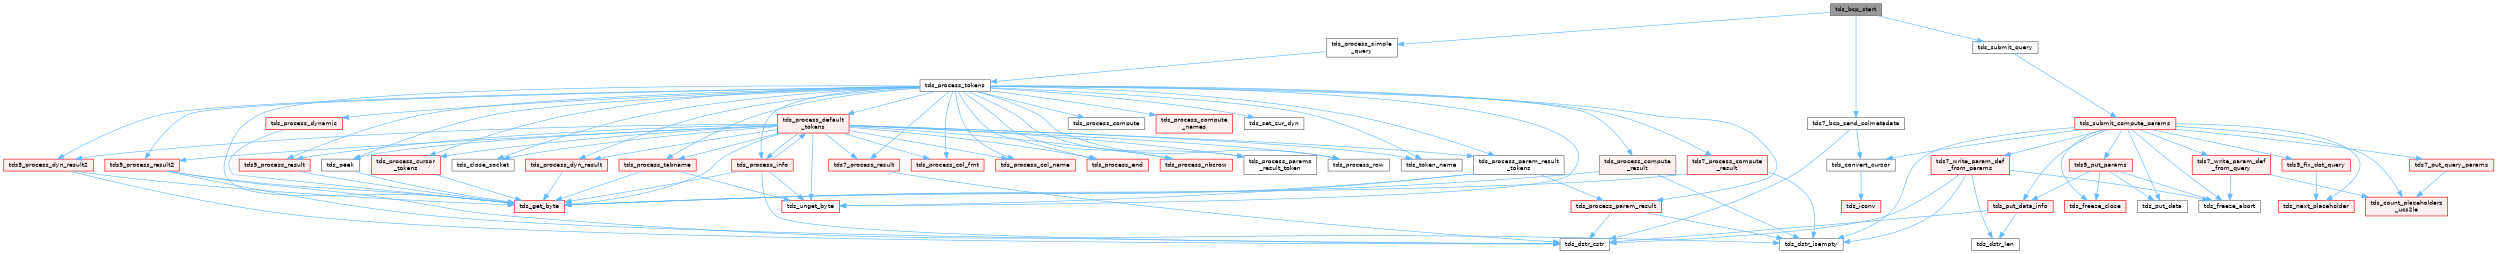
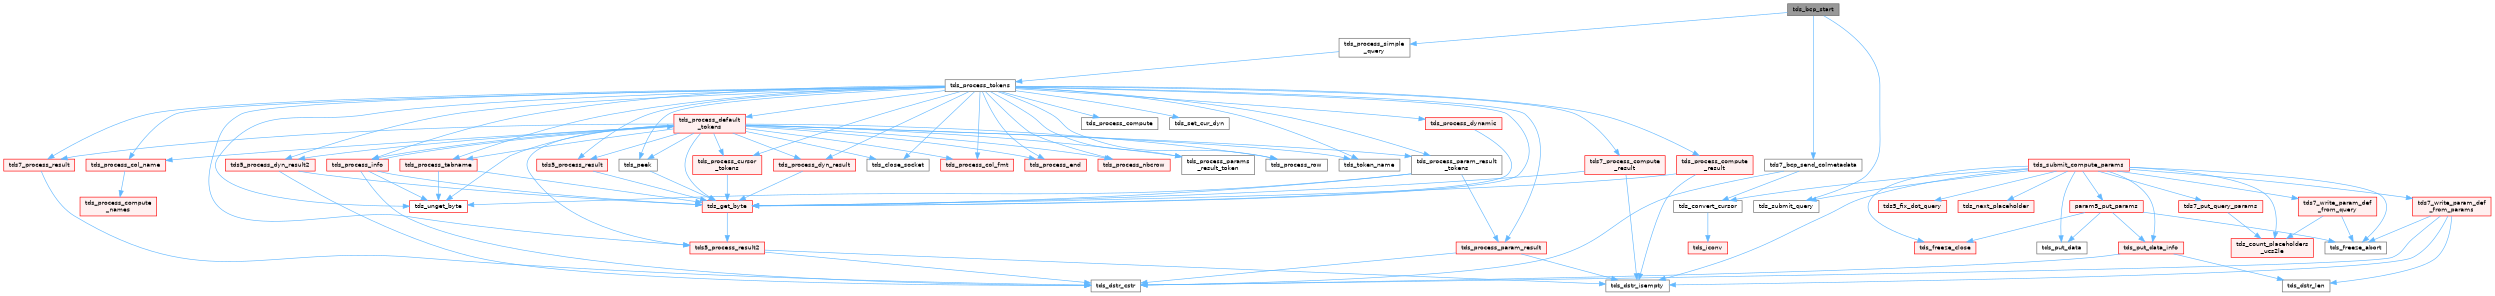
edge "tds_submit_query" -> "tds_submit_compute_params": reversed
edge "tds_process_tokens" -> "tds_process_compute _names": now "tds_process_col_name" -> "tds_process_compute _names"
node "tds_process_compute _result": color grey40 -> red
node "tds5_put_params": label "tds5_put_params" -> "param5_put_params"
edge "tds5_fix_dot_query" -> "tds_next_placeholder": removed
edge "tds5_process_result2" -> "tds_get_byte": reversed
